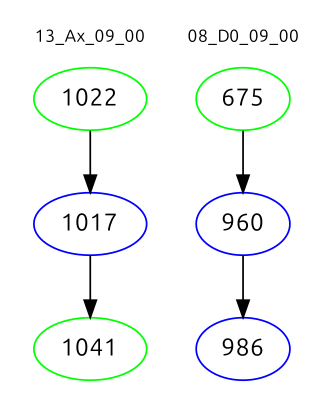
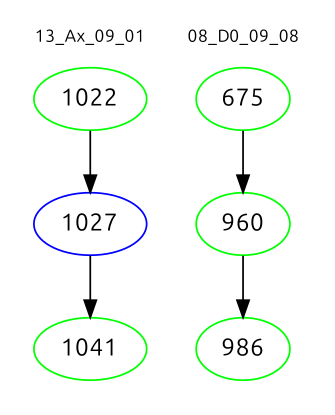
cluster "13_Ax_09_00": label "13_Ax_09_00" -> "13_Ax_09_01"
cluster "08_D0_09_00": label "08_D0_09_00" -> "08_D0_09_08"
node "1017": label "1017" -> "1027"
node "960": color blue -> green
node "986": color blue -> green
